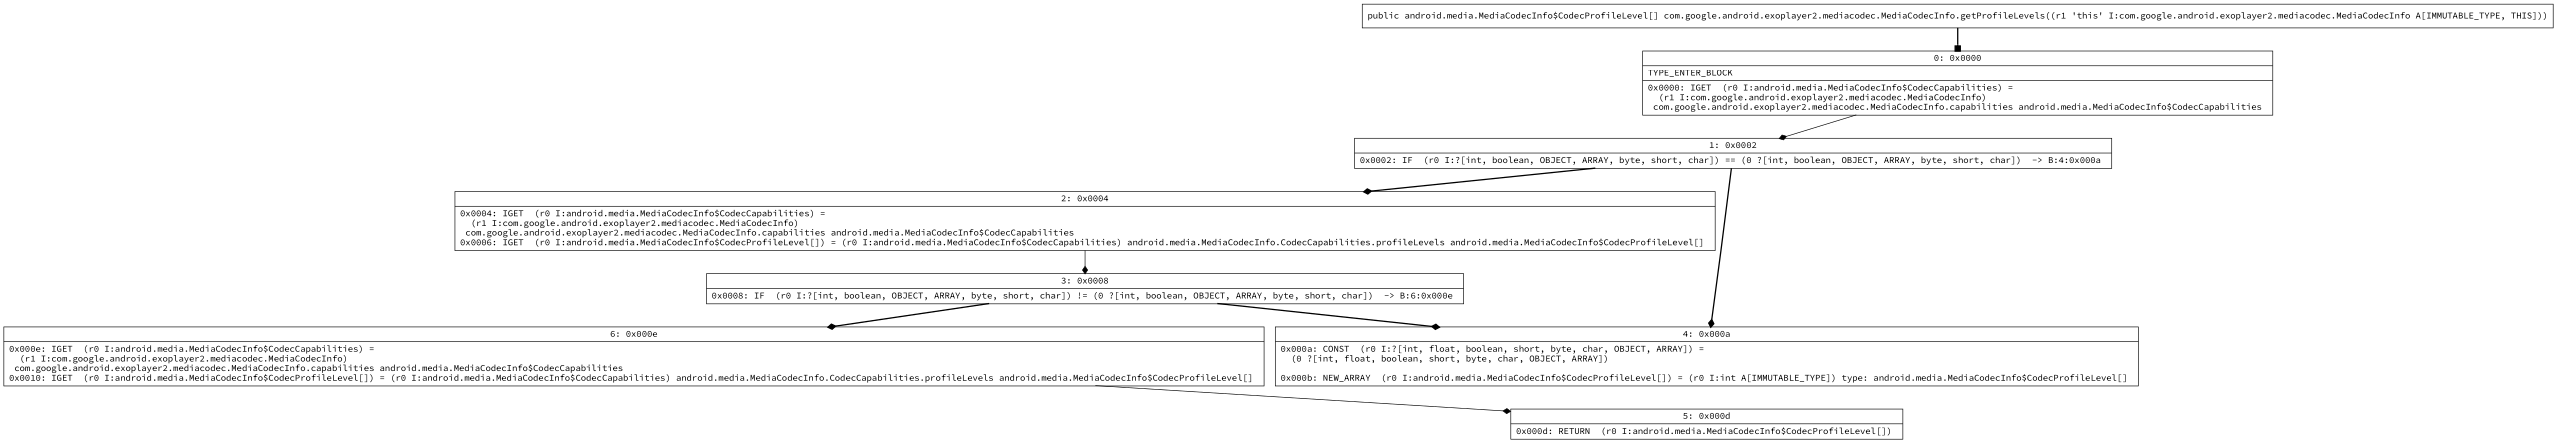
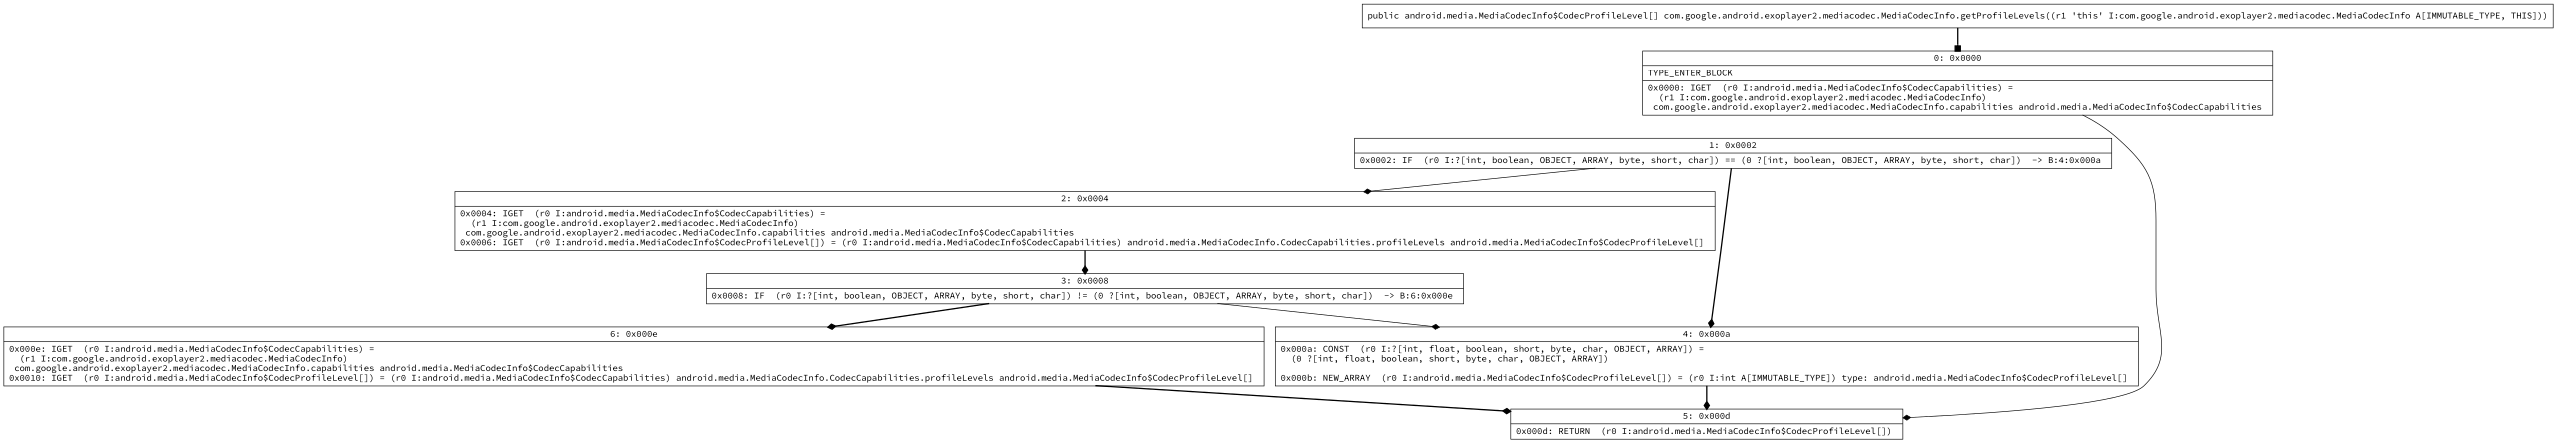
edge "0: 0x0000" -> "1: 0x0002": now "0: 0x0000" -> "5: 0x000d"
edge "1: 0x0002" -> "2: 0x0004": style bold -> solid
edge "2: 0x0004" -> "3: 0x0008": style solid -> bold
edge "3: 0x0008" -> "4: 0x000a": style bold -> solid
edge "4: 0x000a" -> "5: 0x000d": added
edge "6: 0x000e" -> "5: 0x000d": style solid -> bold
